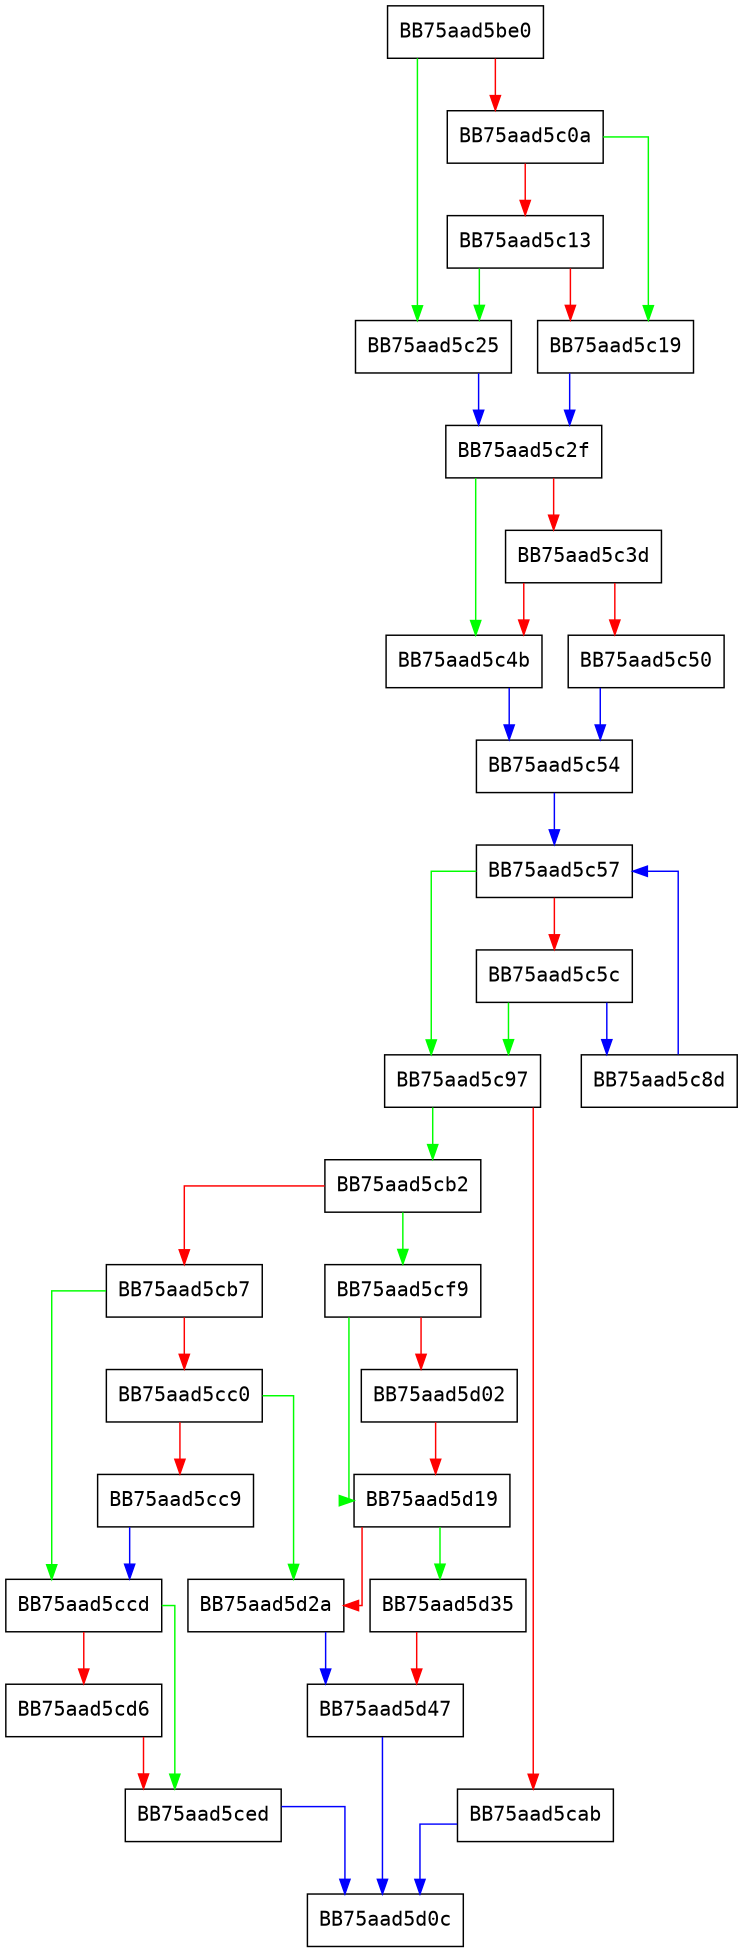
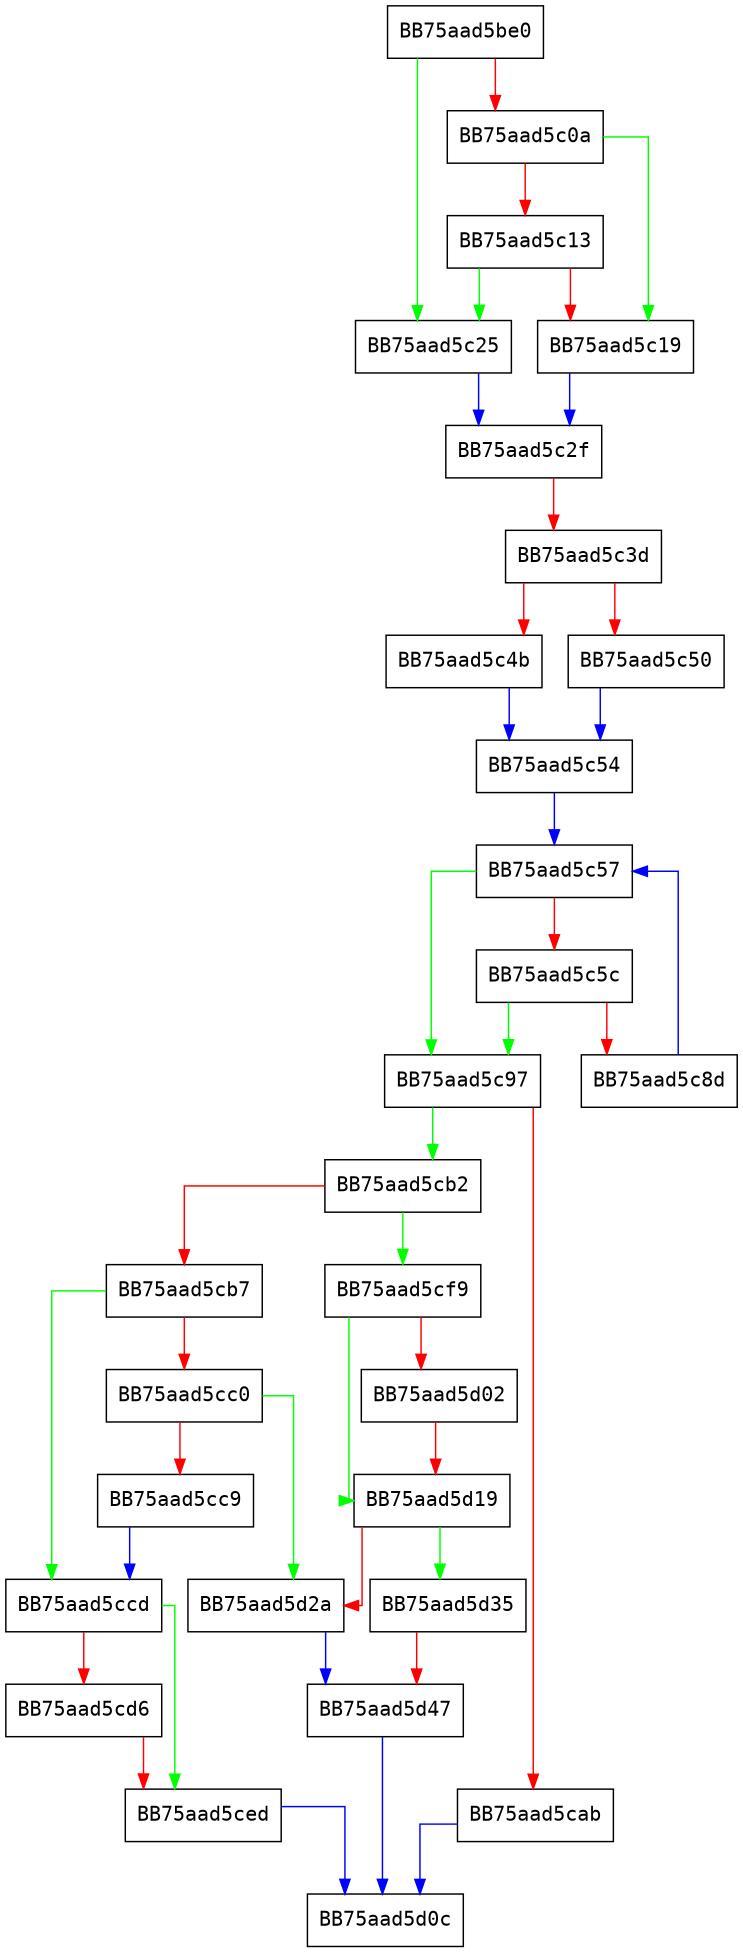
edge "BB75aad5c2f" -> "BB75aad5c4b": removed
edge "BB75aad5c5c" -> "BB75aad5c8d": color blue -> red
